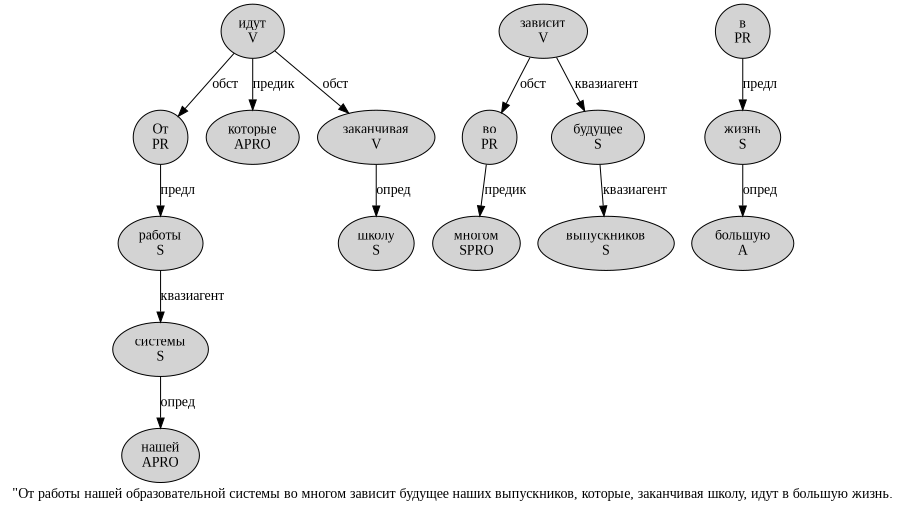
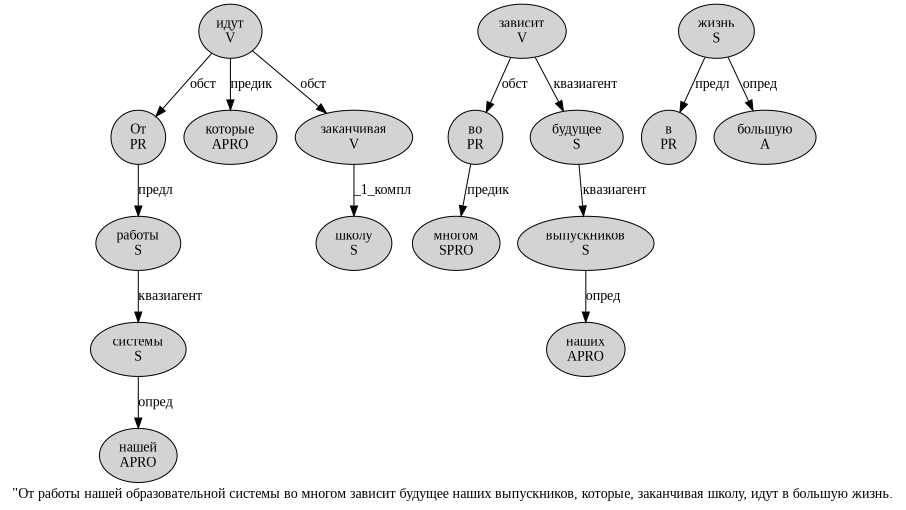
edge "в PR" -> "жизнь S": reversed
edge "заканчивая V" -> "школу S": label "опред" -> "_1_компл"
node "наших APRO": added
